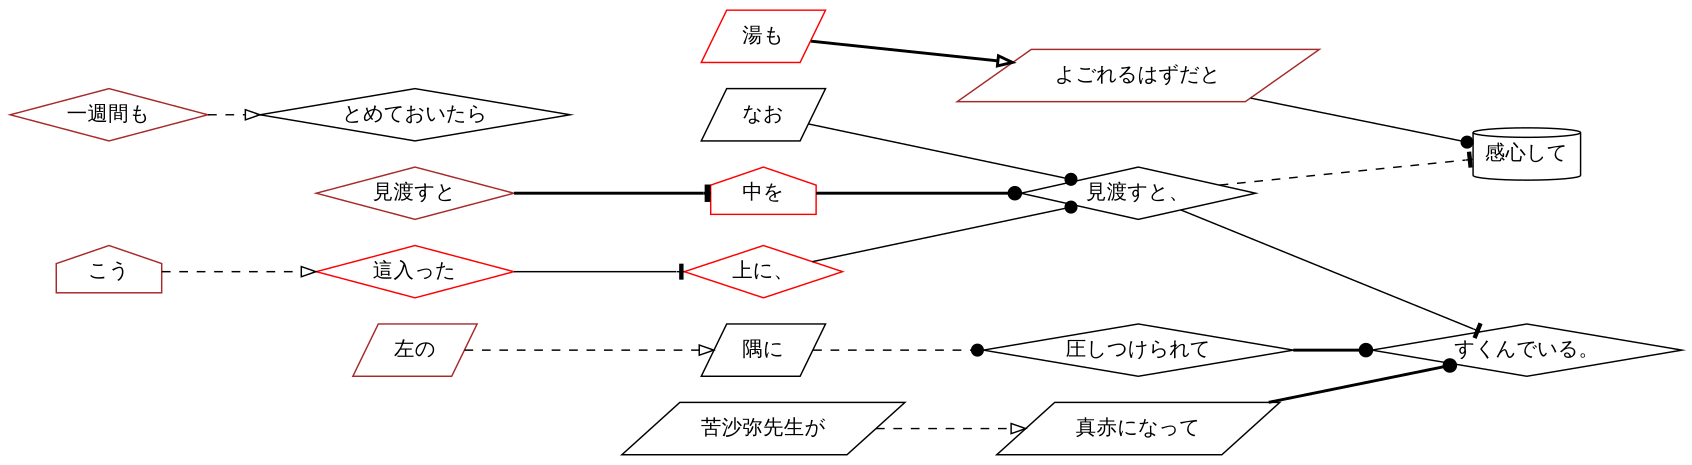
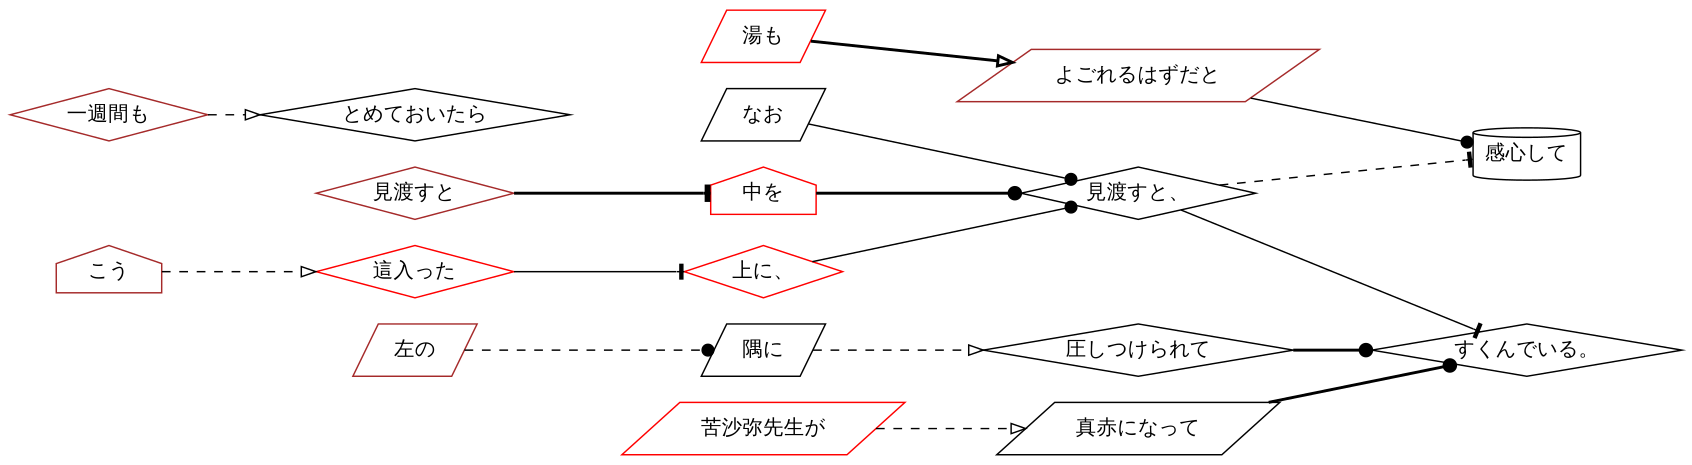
edge "左の" -> "隅に": arrowhead onormal -> dot
edge "隅に" -> "圧しつけられて": arrowhead dot -> onormal
node "苦沙弥先生が": color black -> red
